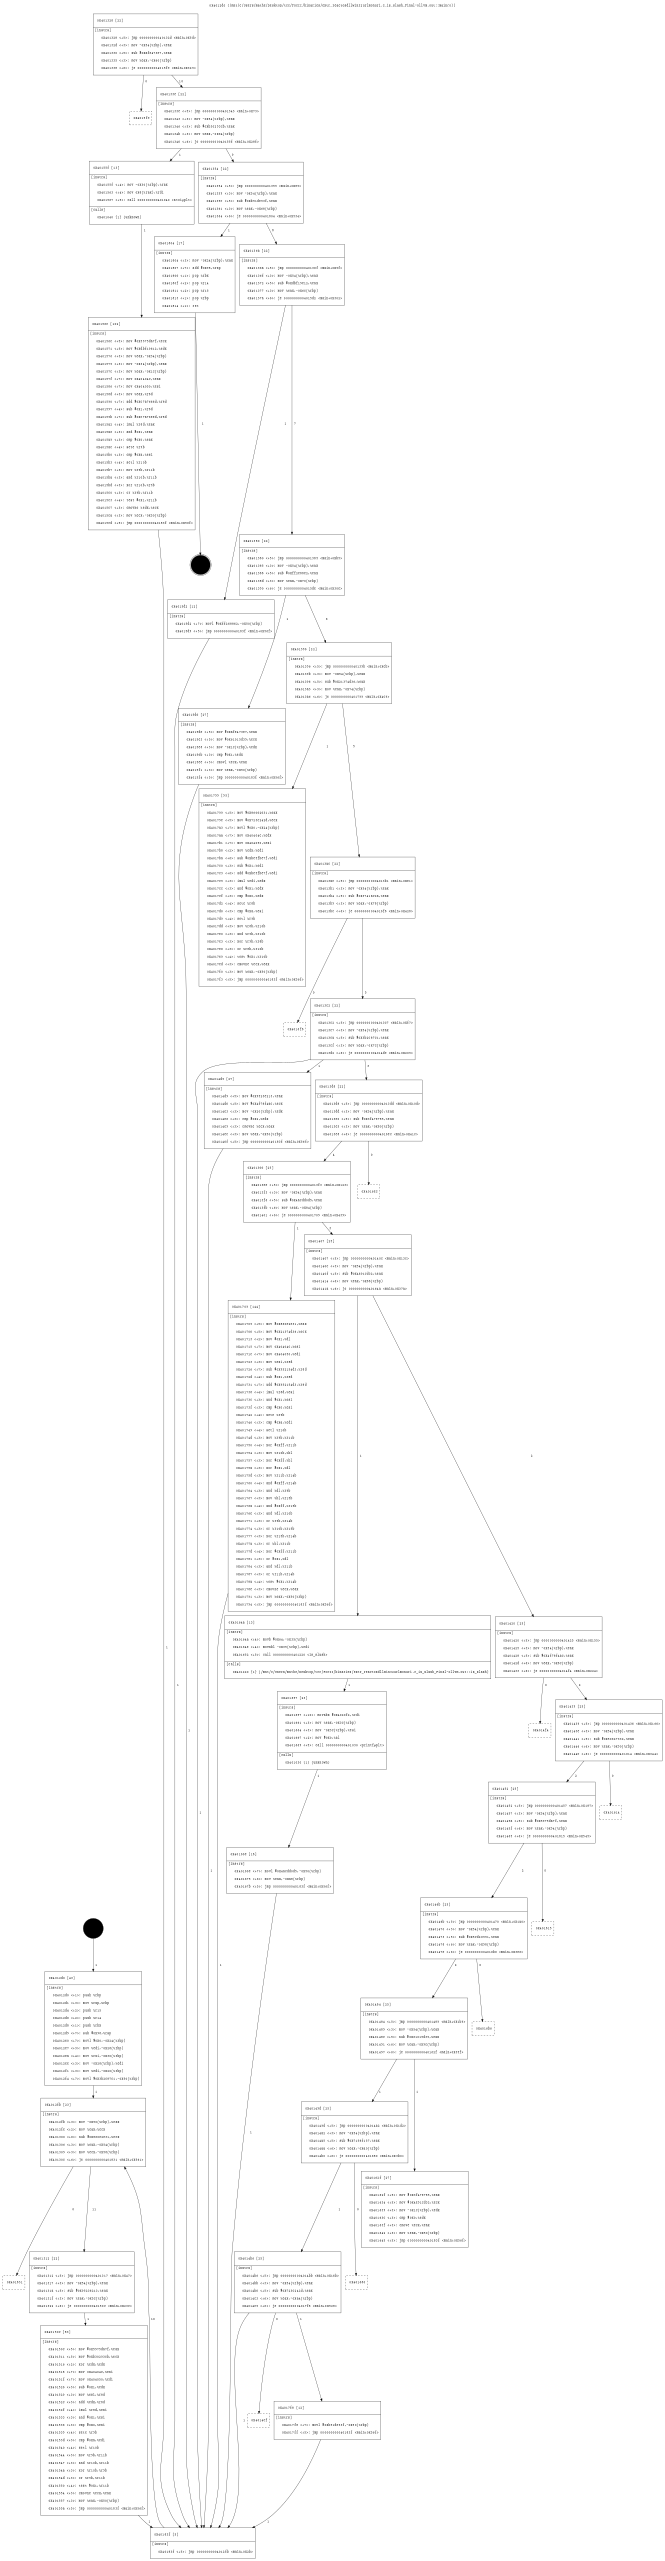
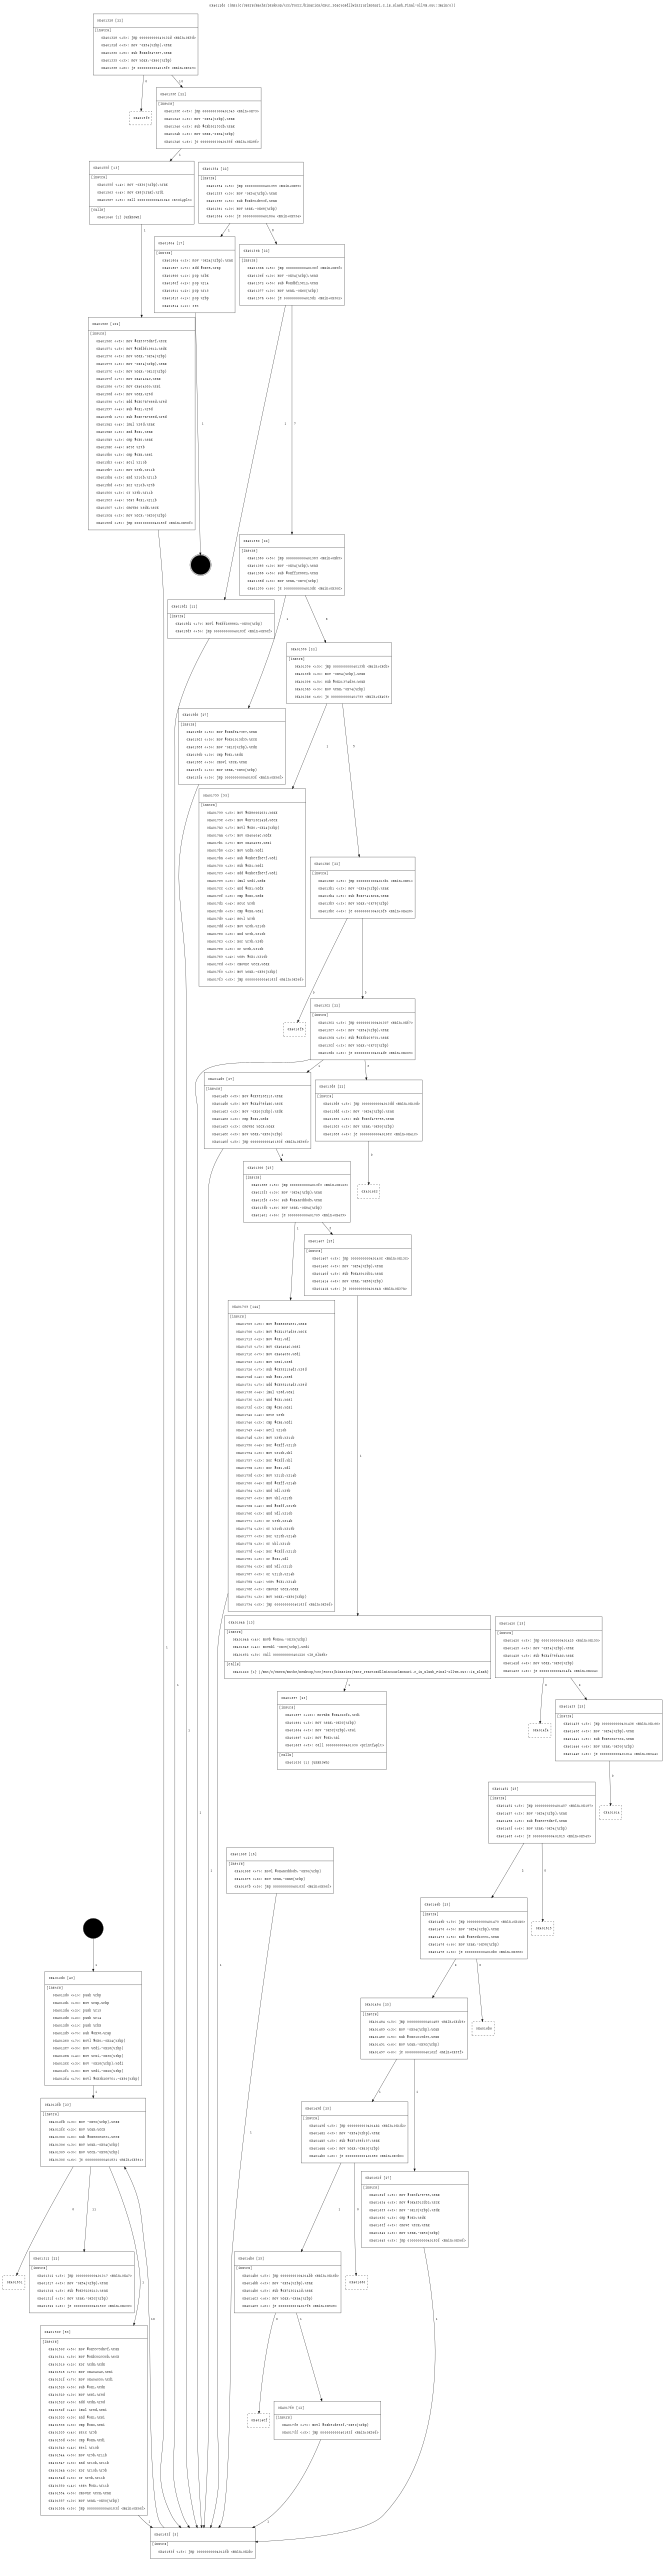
edge "0x40133e [22]" -> "0x401354 [22]": removed, label "9"
edge "0x4013d8 [22]" -> "0x4013ee [25]": now "0x4014d9 [27]" -> "0x4013ee [25]"
edge "0x401407 [25]" -> "0x401420 [25]": removed, label "2"
edge "0x401439 [25]" -> "0x401452 [25]": removed, label "2"
edge "0x401657 [23]" -> "0x40166e [18]": removed, label "1"
edge "0x401312 [22]" -> "0x40150c [83]": now "0x4012fb [23]" -> "0x40150c [83]"
edge "0x4014b6 [25]" -> "0x40183f [5]": now "0x40162f [27]" -> "0x40183f [5]"
